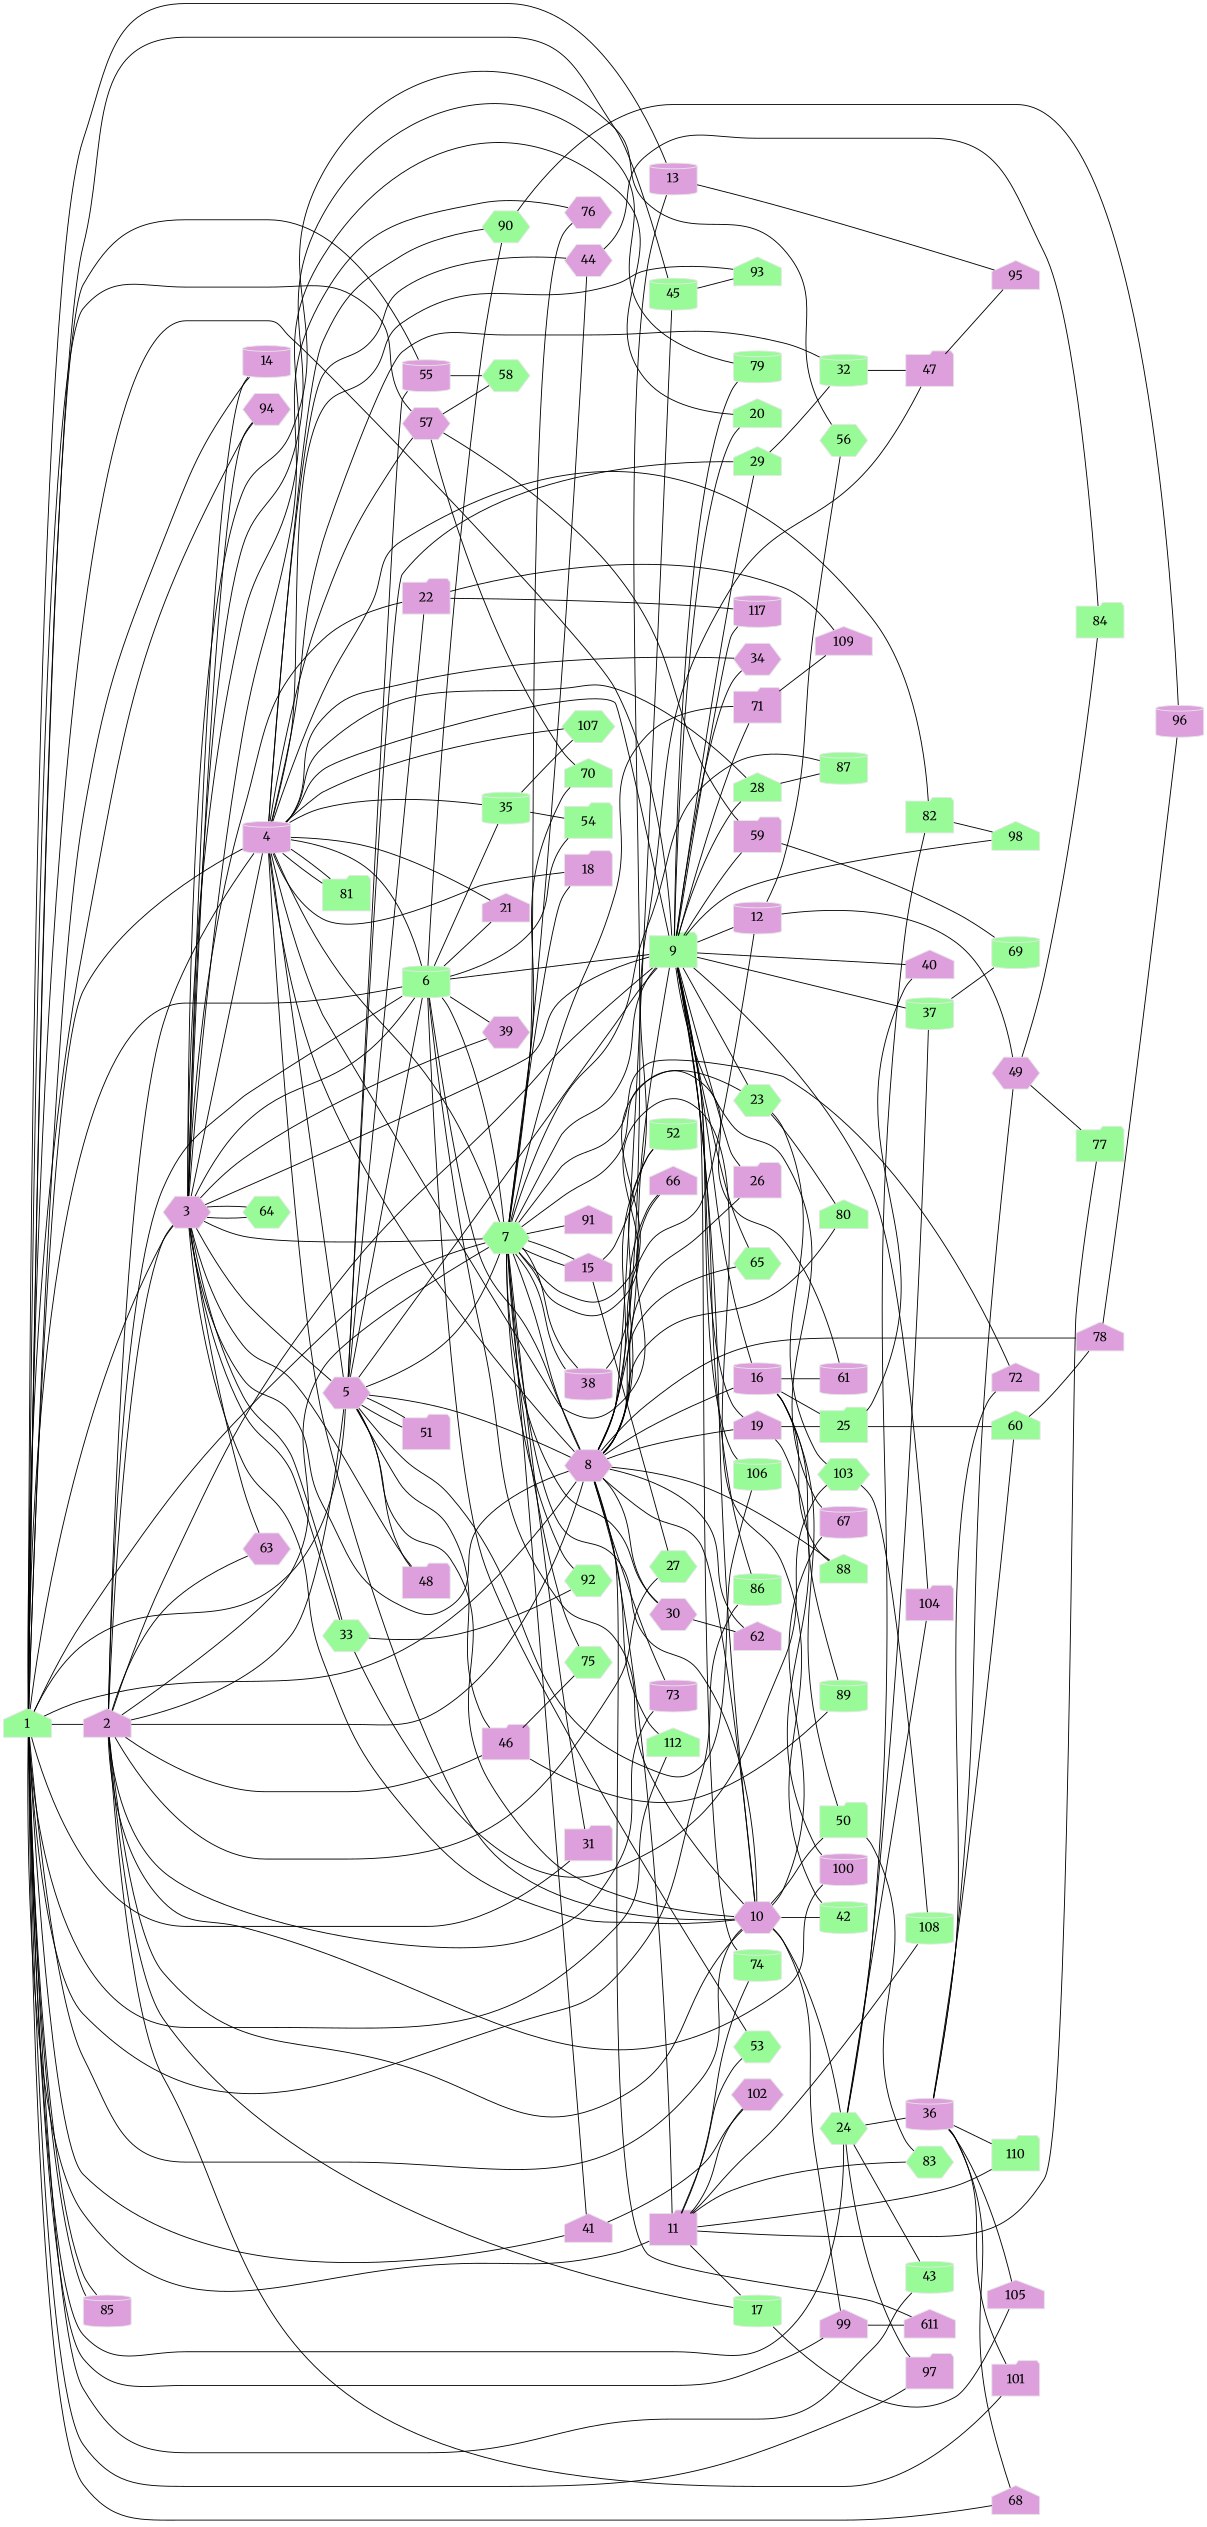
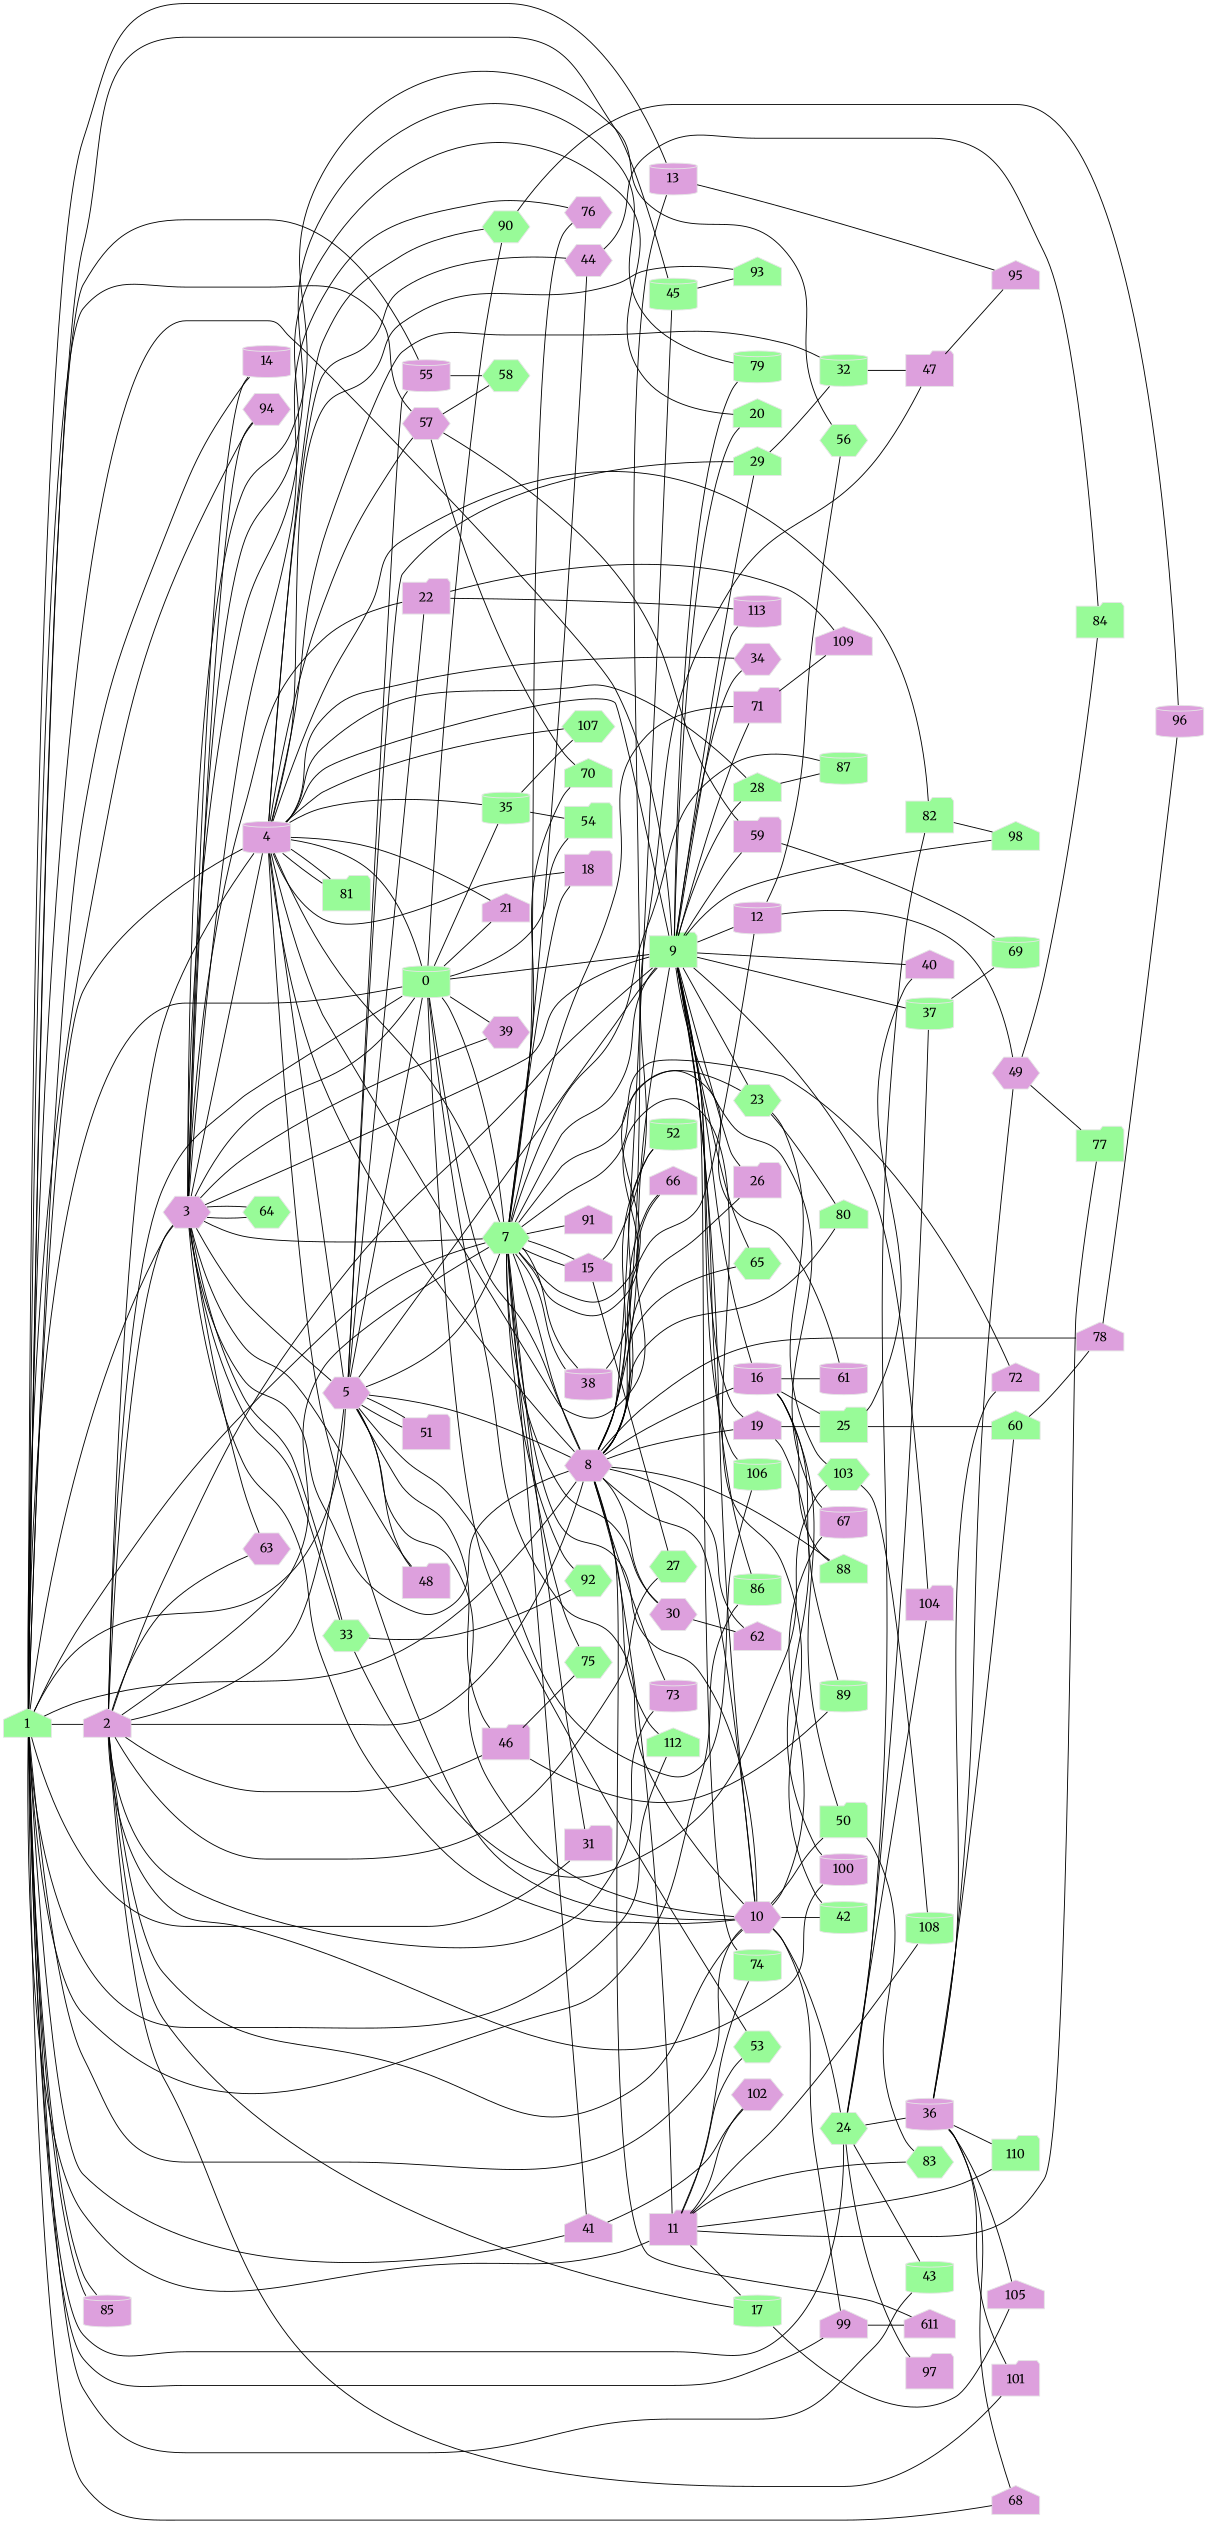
node "117": label "117" -> "113"
node "6": label "6" -> "0"
edge "1" -- "97": removed
